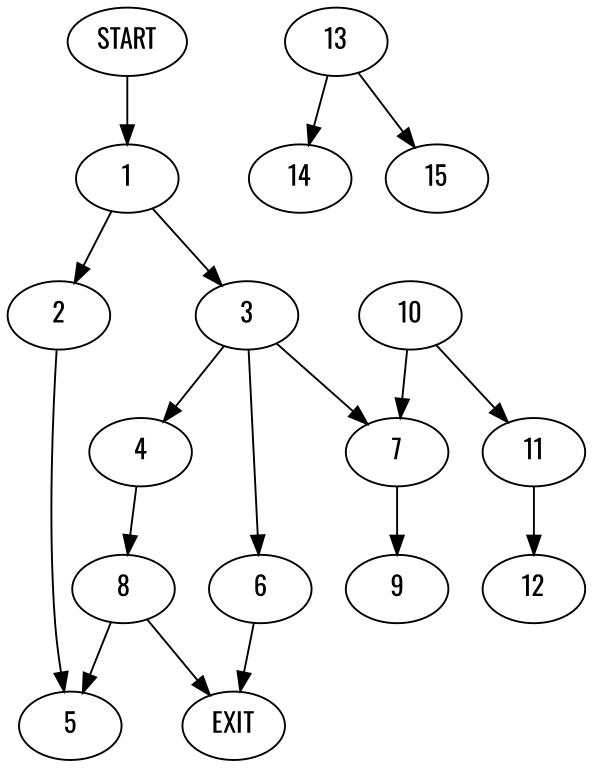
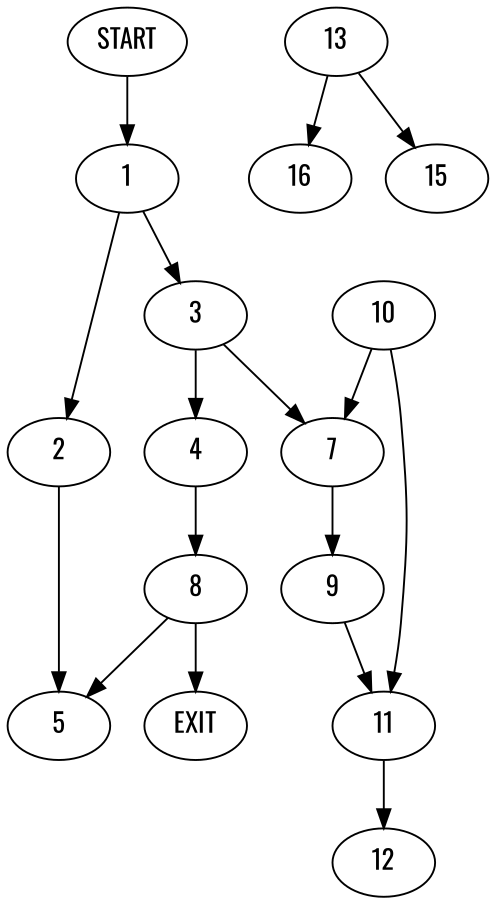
node "14": label "14" -> "16"
node "6": removed
edge "9" -> "11": added
